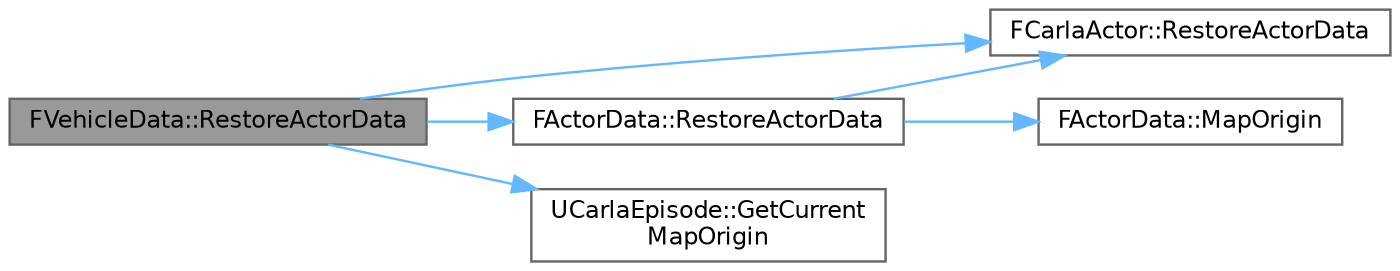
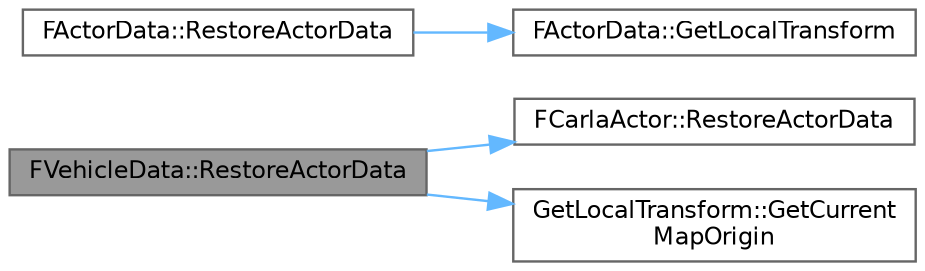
edge "FActorData::RestoreActorData" -> "FCarlaActor::RestoreActorData": removed
edge "FVehicleData::RestoreActorData" -> "FActorData::RestoreActorData": removed
node "FActorData::MapOrigin": label "FActorData::MapOrigin" -> "FActorData::GetLocalTransform"
node "UCarlaEpisode::GetCurrent MapOrigin": label "UCarlaEpisode::GetCurrent MapOrigin" -> "GetLocalTransform::GetCurrent MapOrigin"
